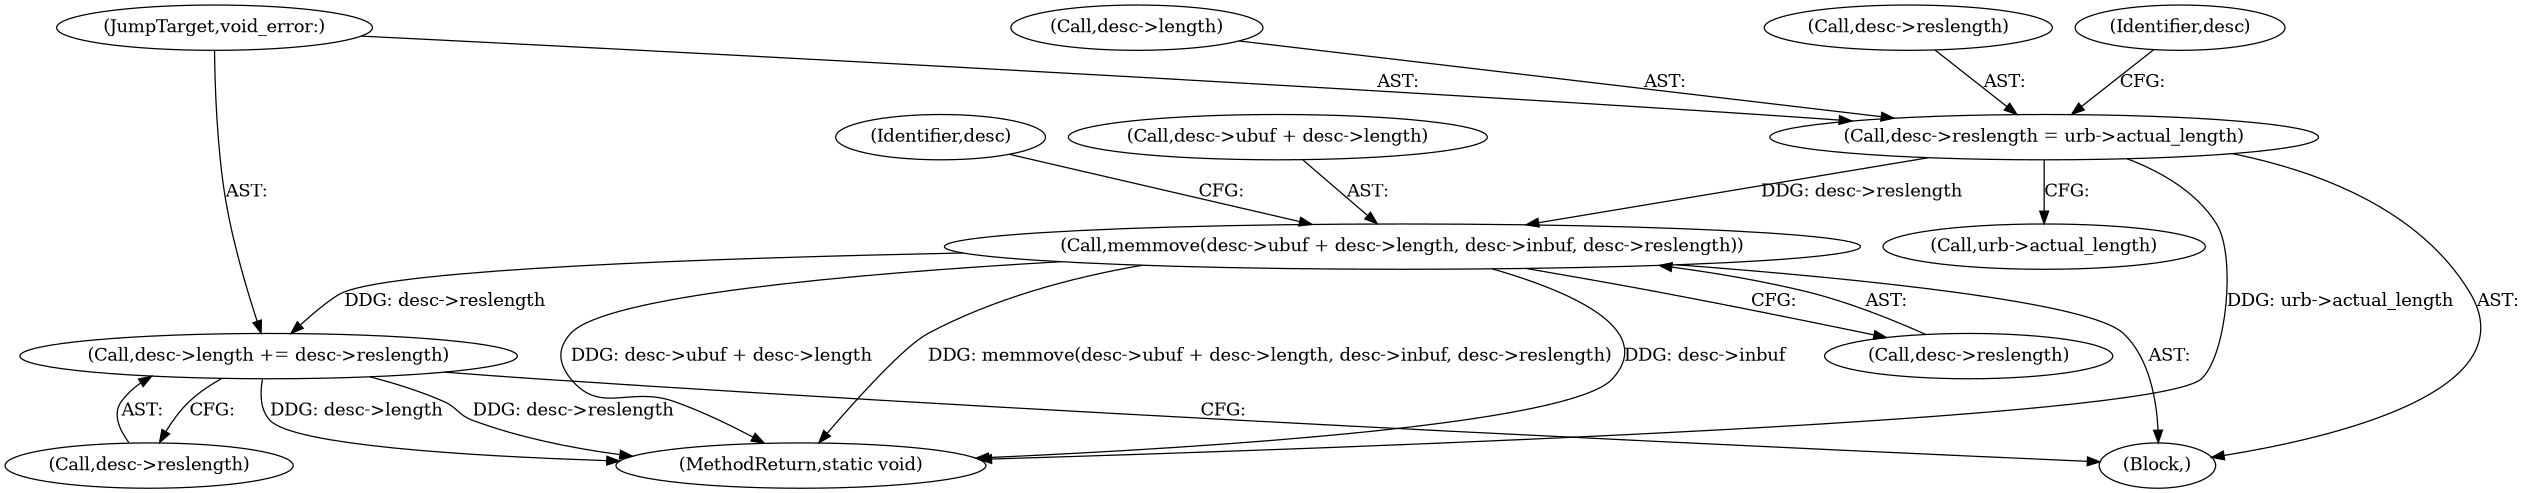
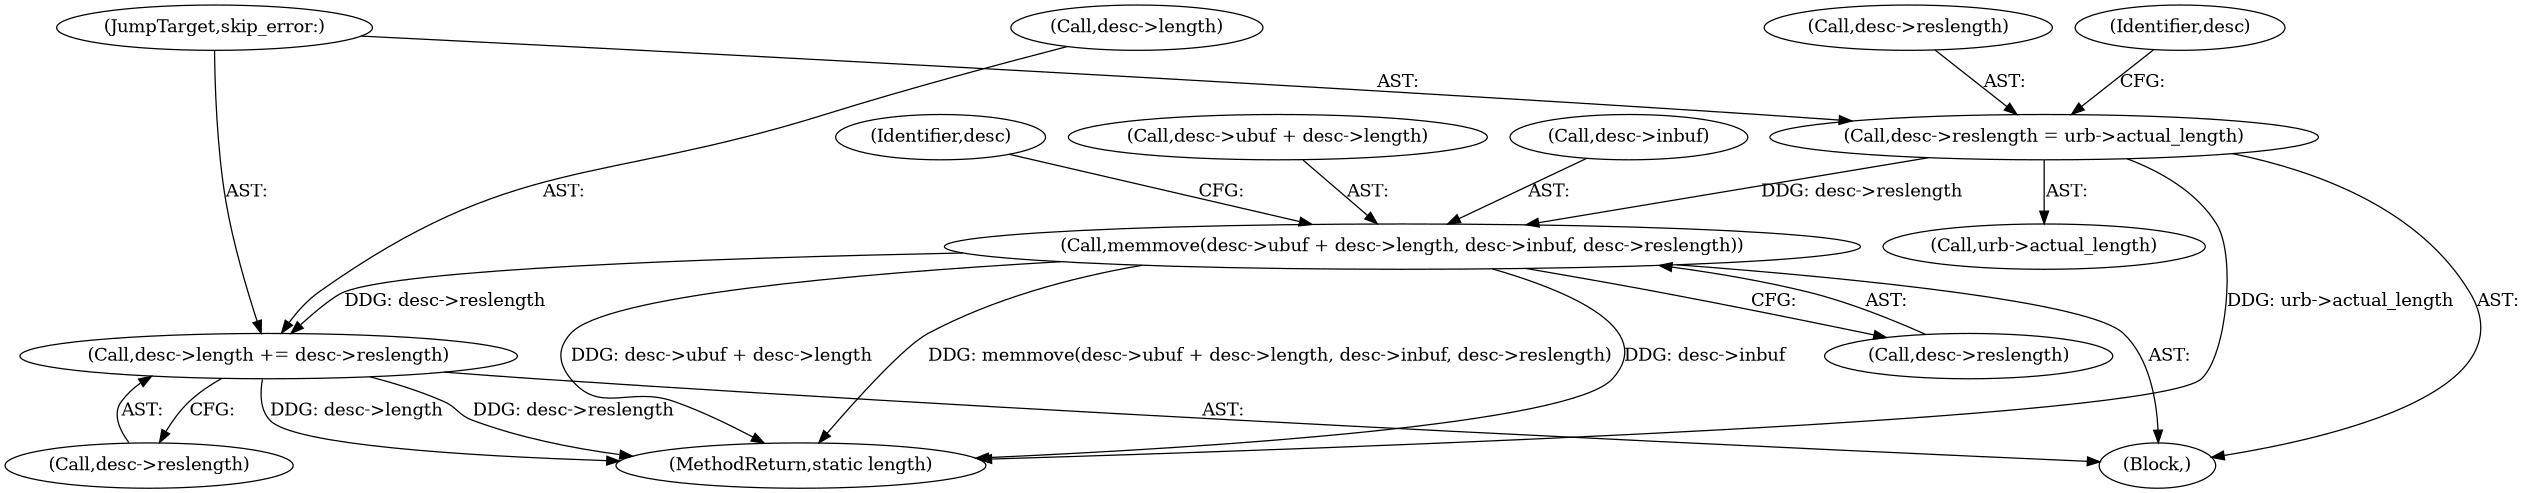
node "(JumpTarget,void_error:)": label "(JumpTarget,void_error:)" -> "(JumpTarget,skip_error:)"
edge "(Call,desc->length)" -> "(Call,desc->reslength = urb->actual_length)": now "(Call,desc->length)" -> "(Call,desc->length += desc->reslength)"
node "(Call,desc->inbuf)": added
edge "(Call,desc->reslength = urb->actual_length)" -> "(Call,urb->actual_length)": label "CFG: " -> "AST: "
edge "(Call,desc->length += desc->reslength)" -> "(Block,)": label "CFG: " -> "AST: "
node "(MethodReturn,static void)": label "(MethodReturn,static void)" -> "(MethodReturn,static length)"
